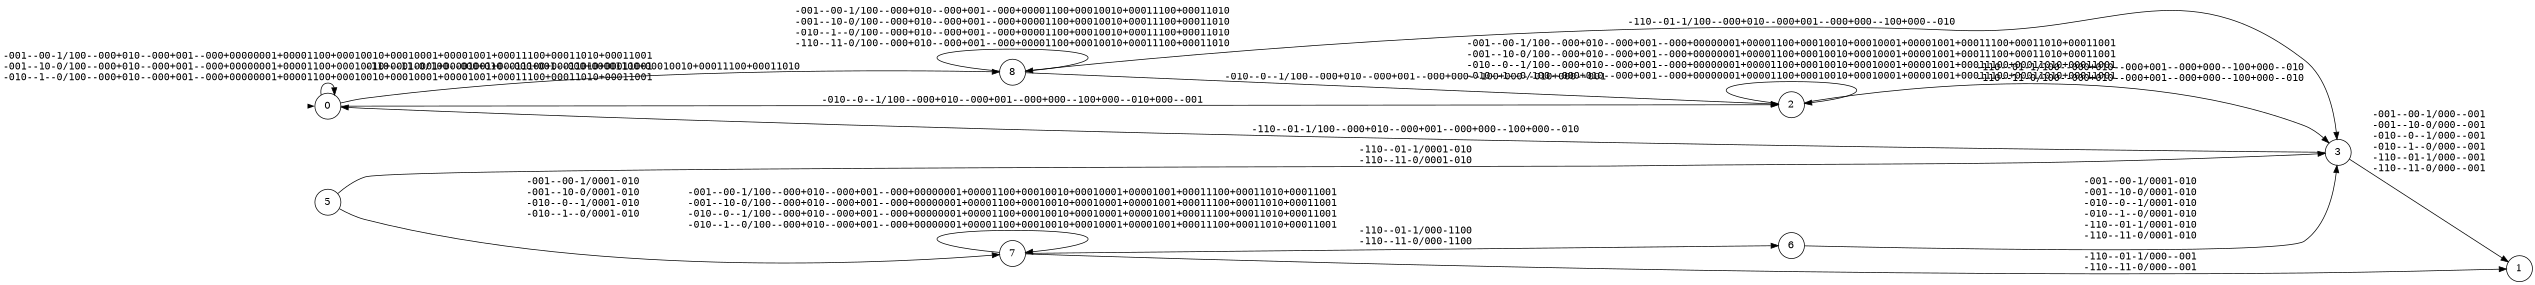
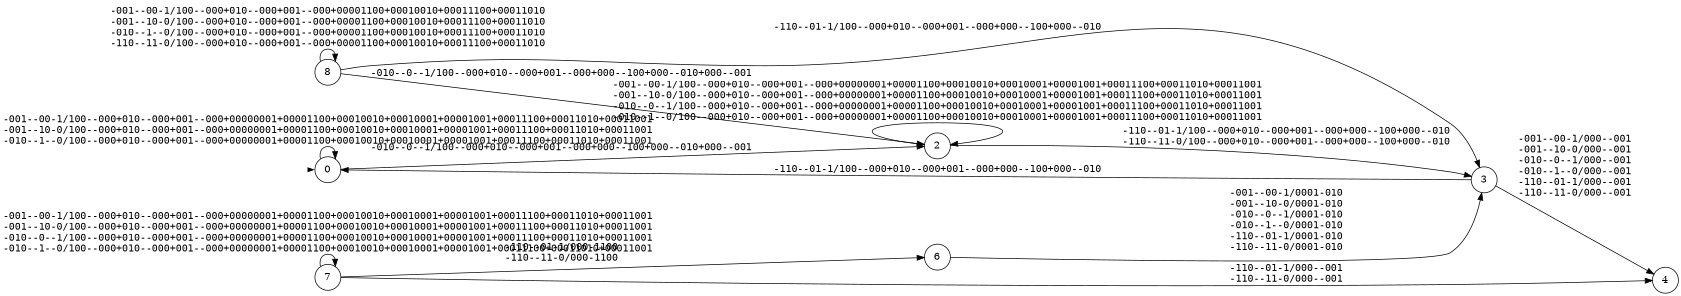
edge "0" -> "8": removed, label "-110--11-0/100--000+010--000+001--000+00001100+00010010+00011100+00011010"
node "5": removed
node "1": label "1" -> "4"
